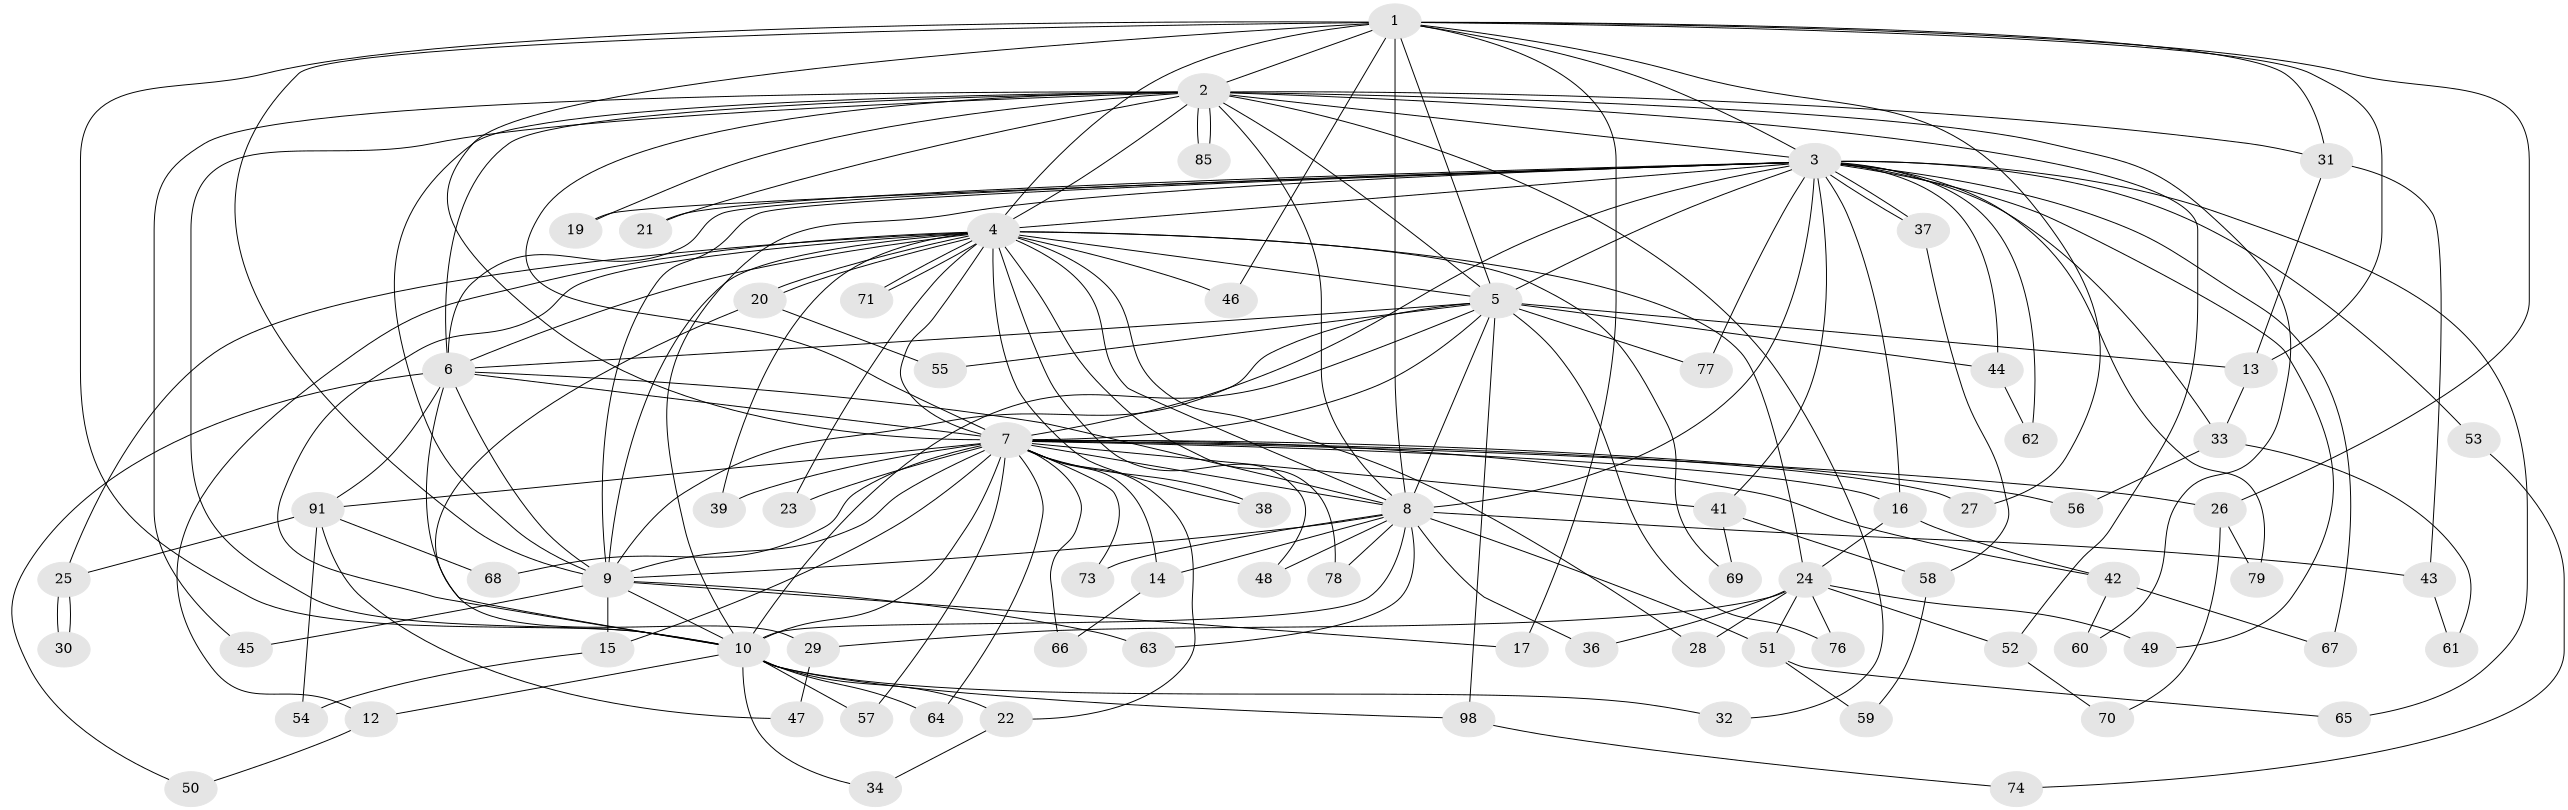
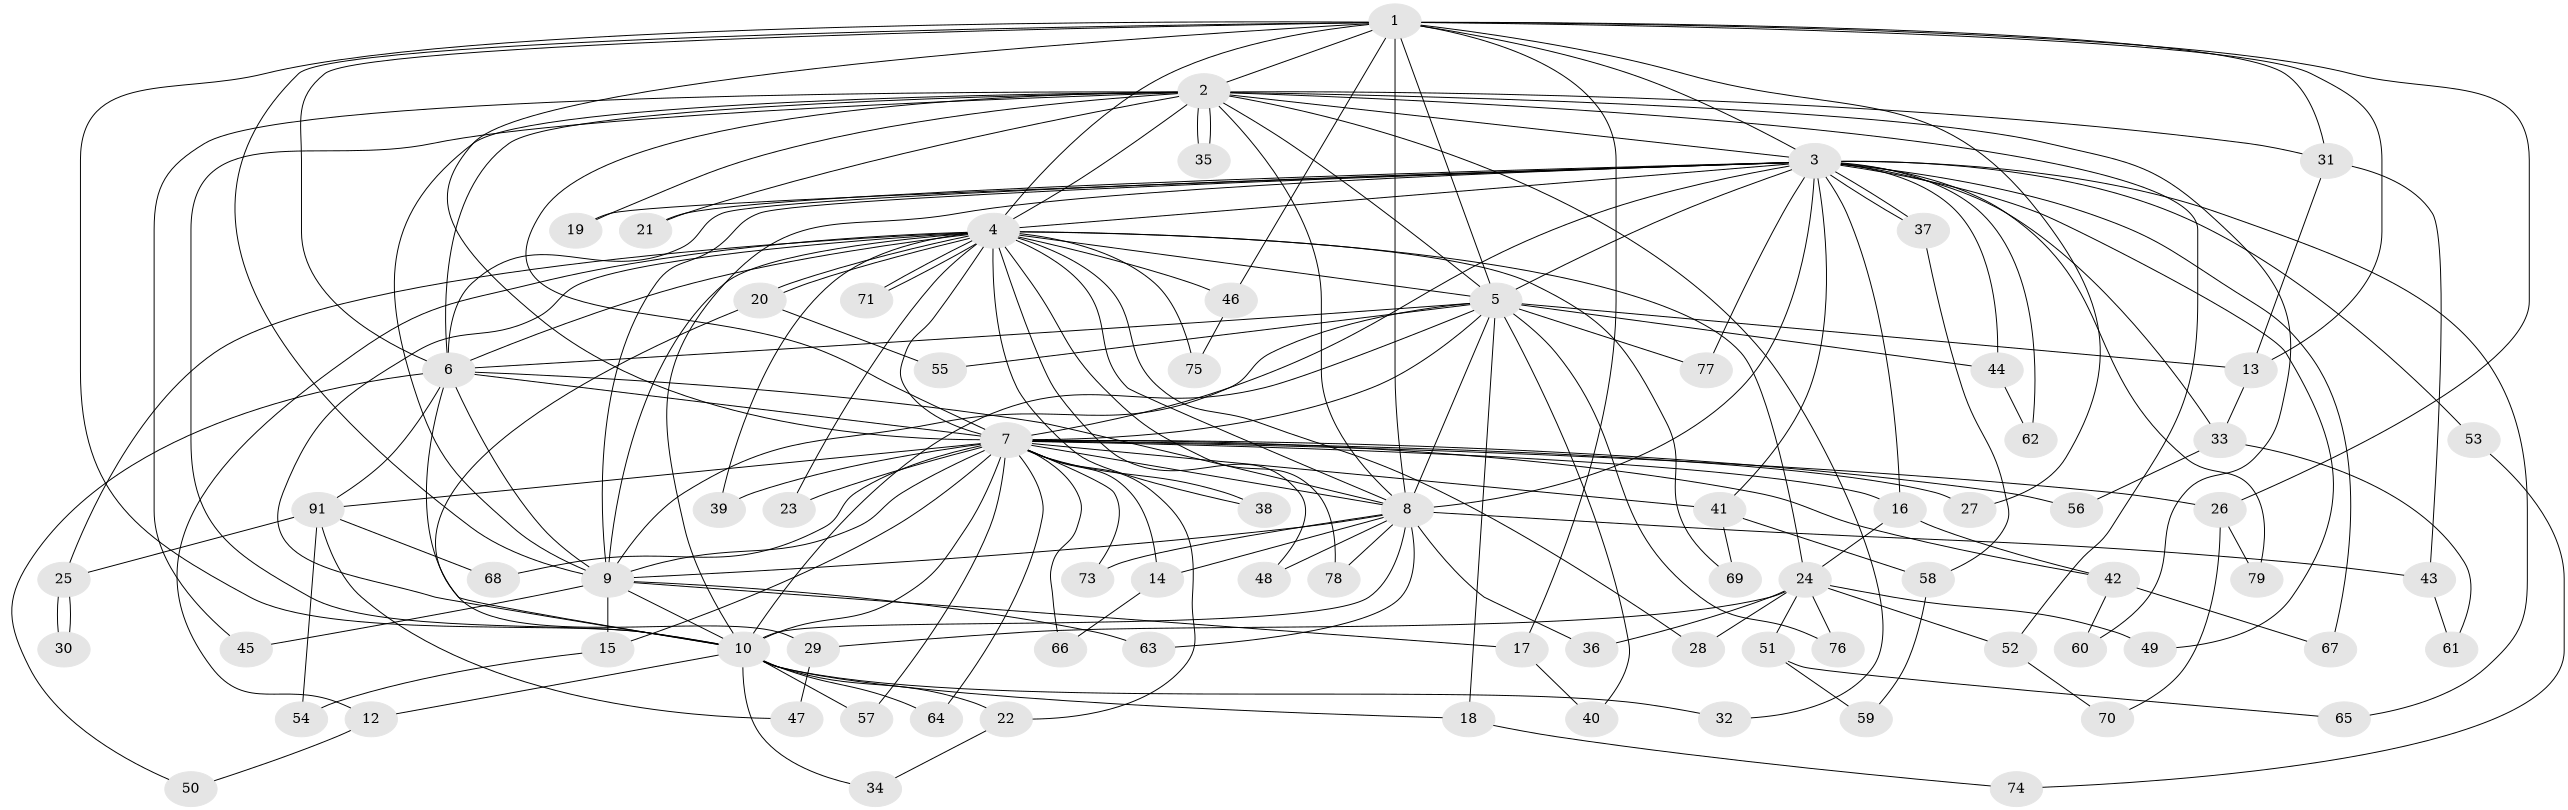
edge "1" -- "6": added
node "85": label "85" -> "35"
node "75": added
edge "8" -- "51": removed
node "98": label "98" -> "18"
node "40": added
